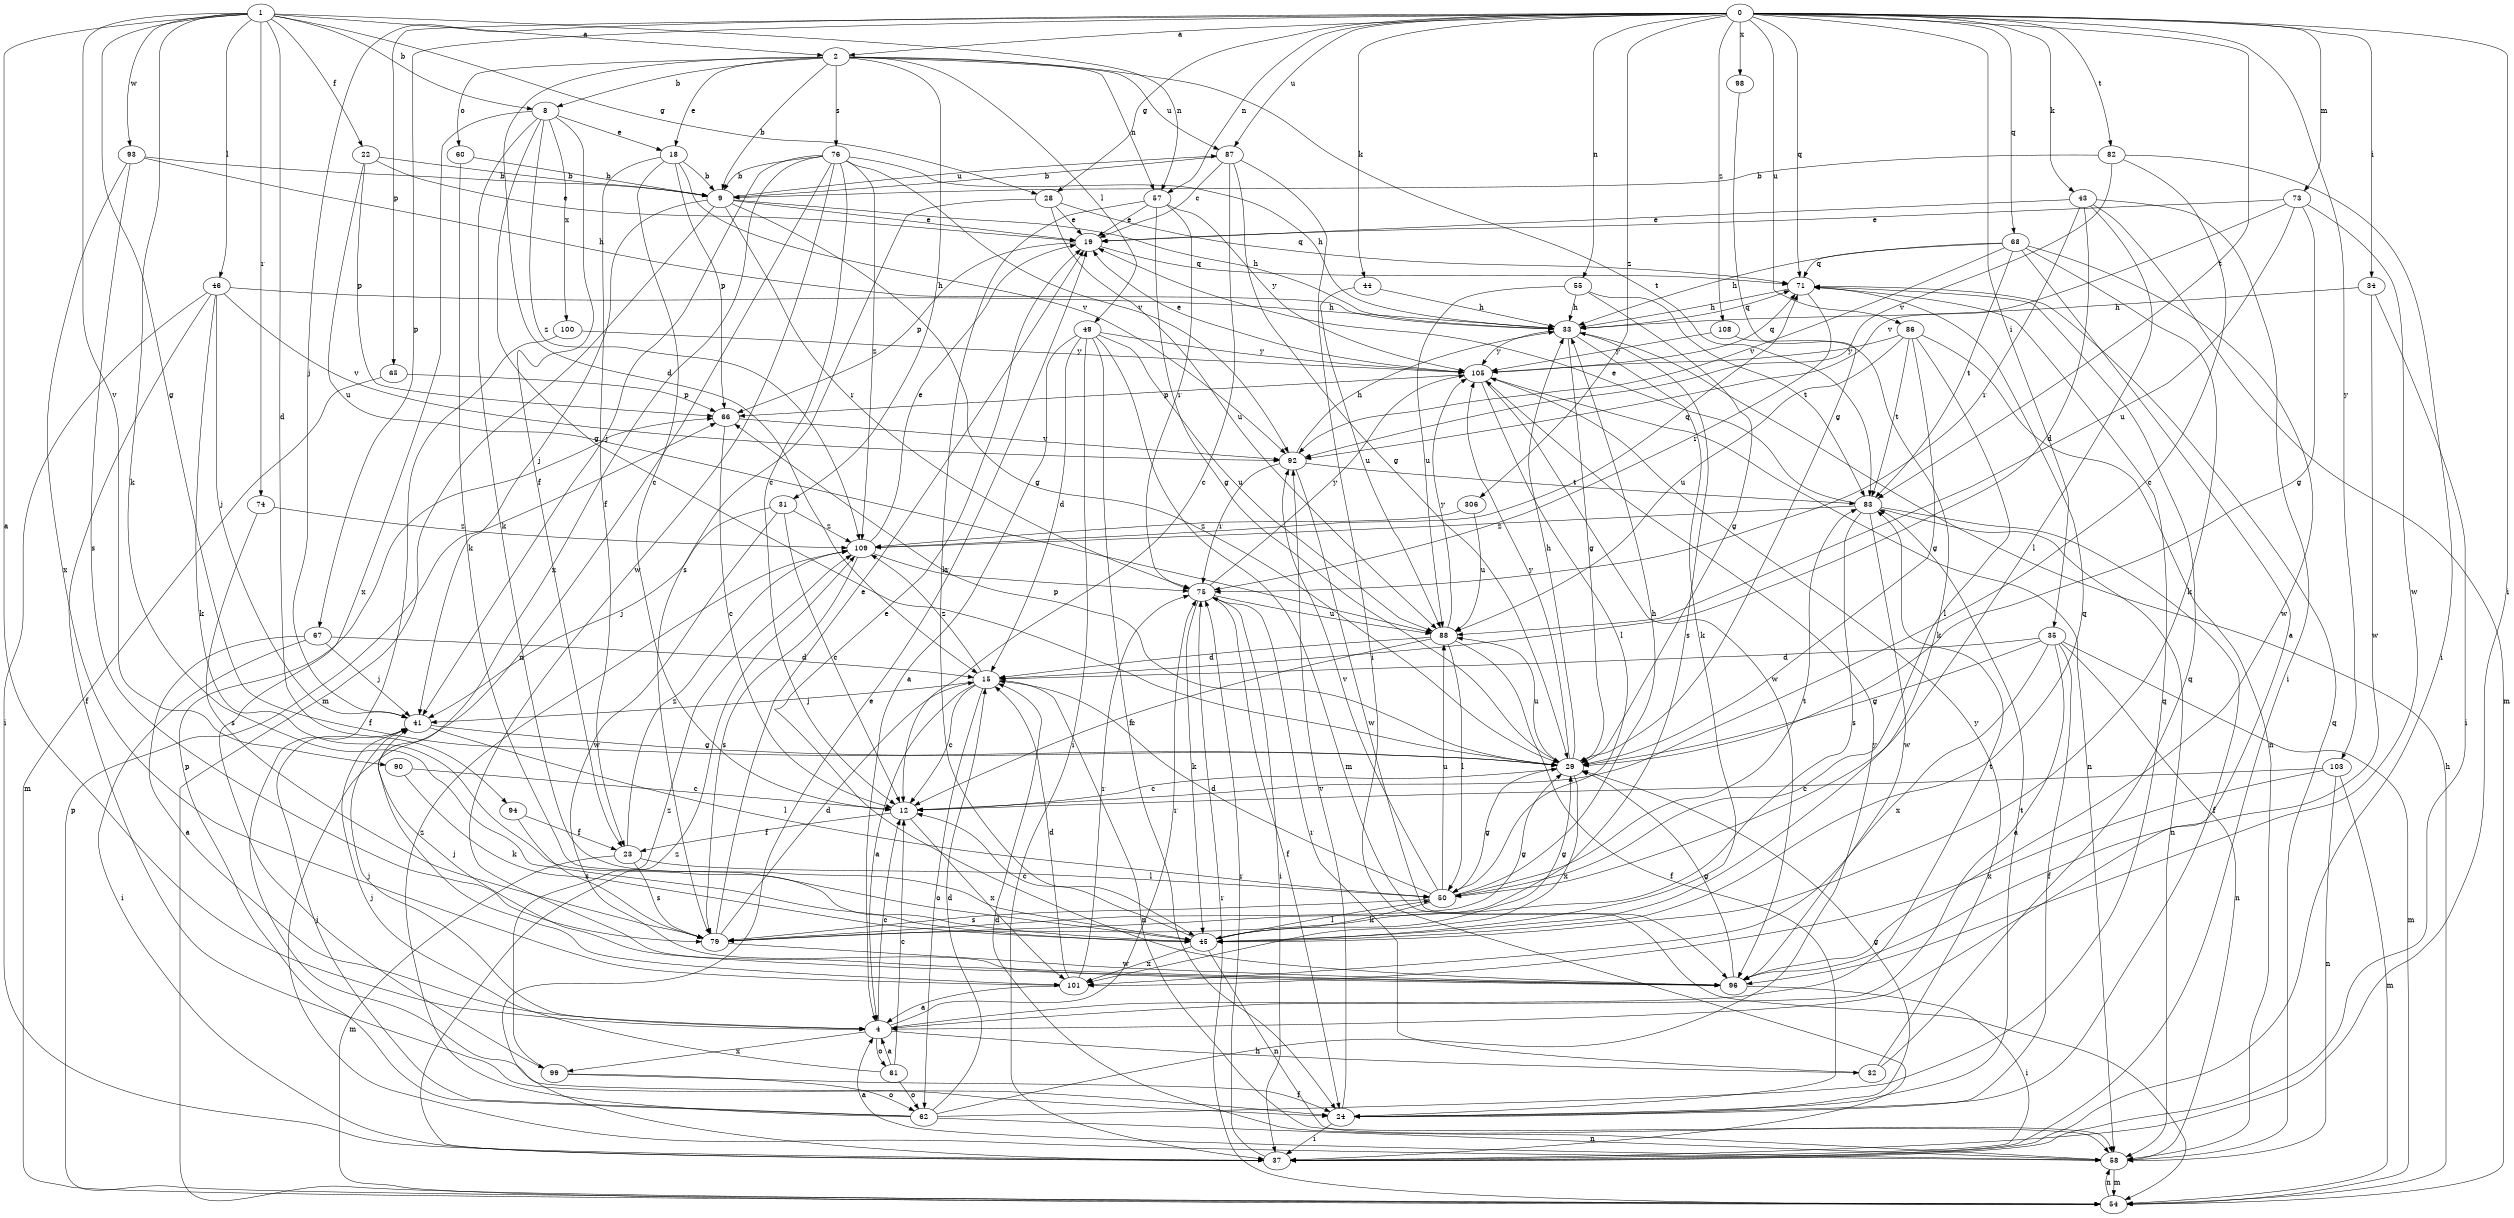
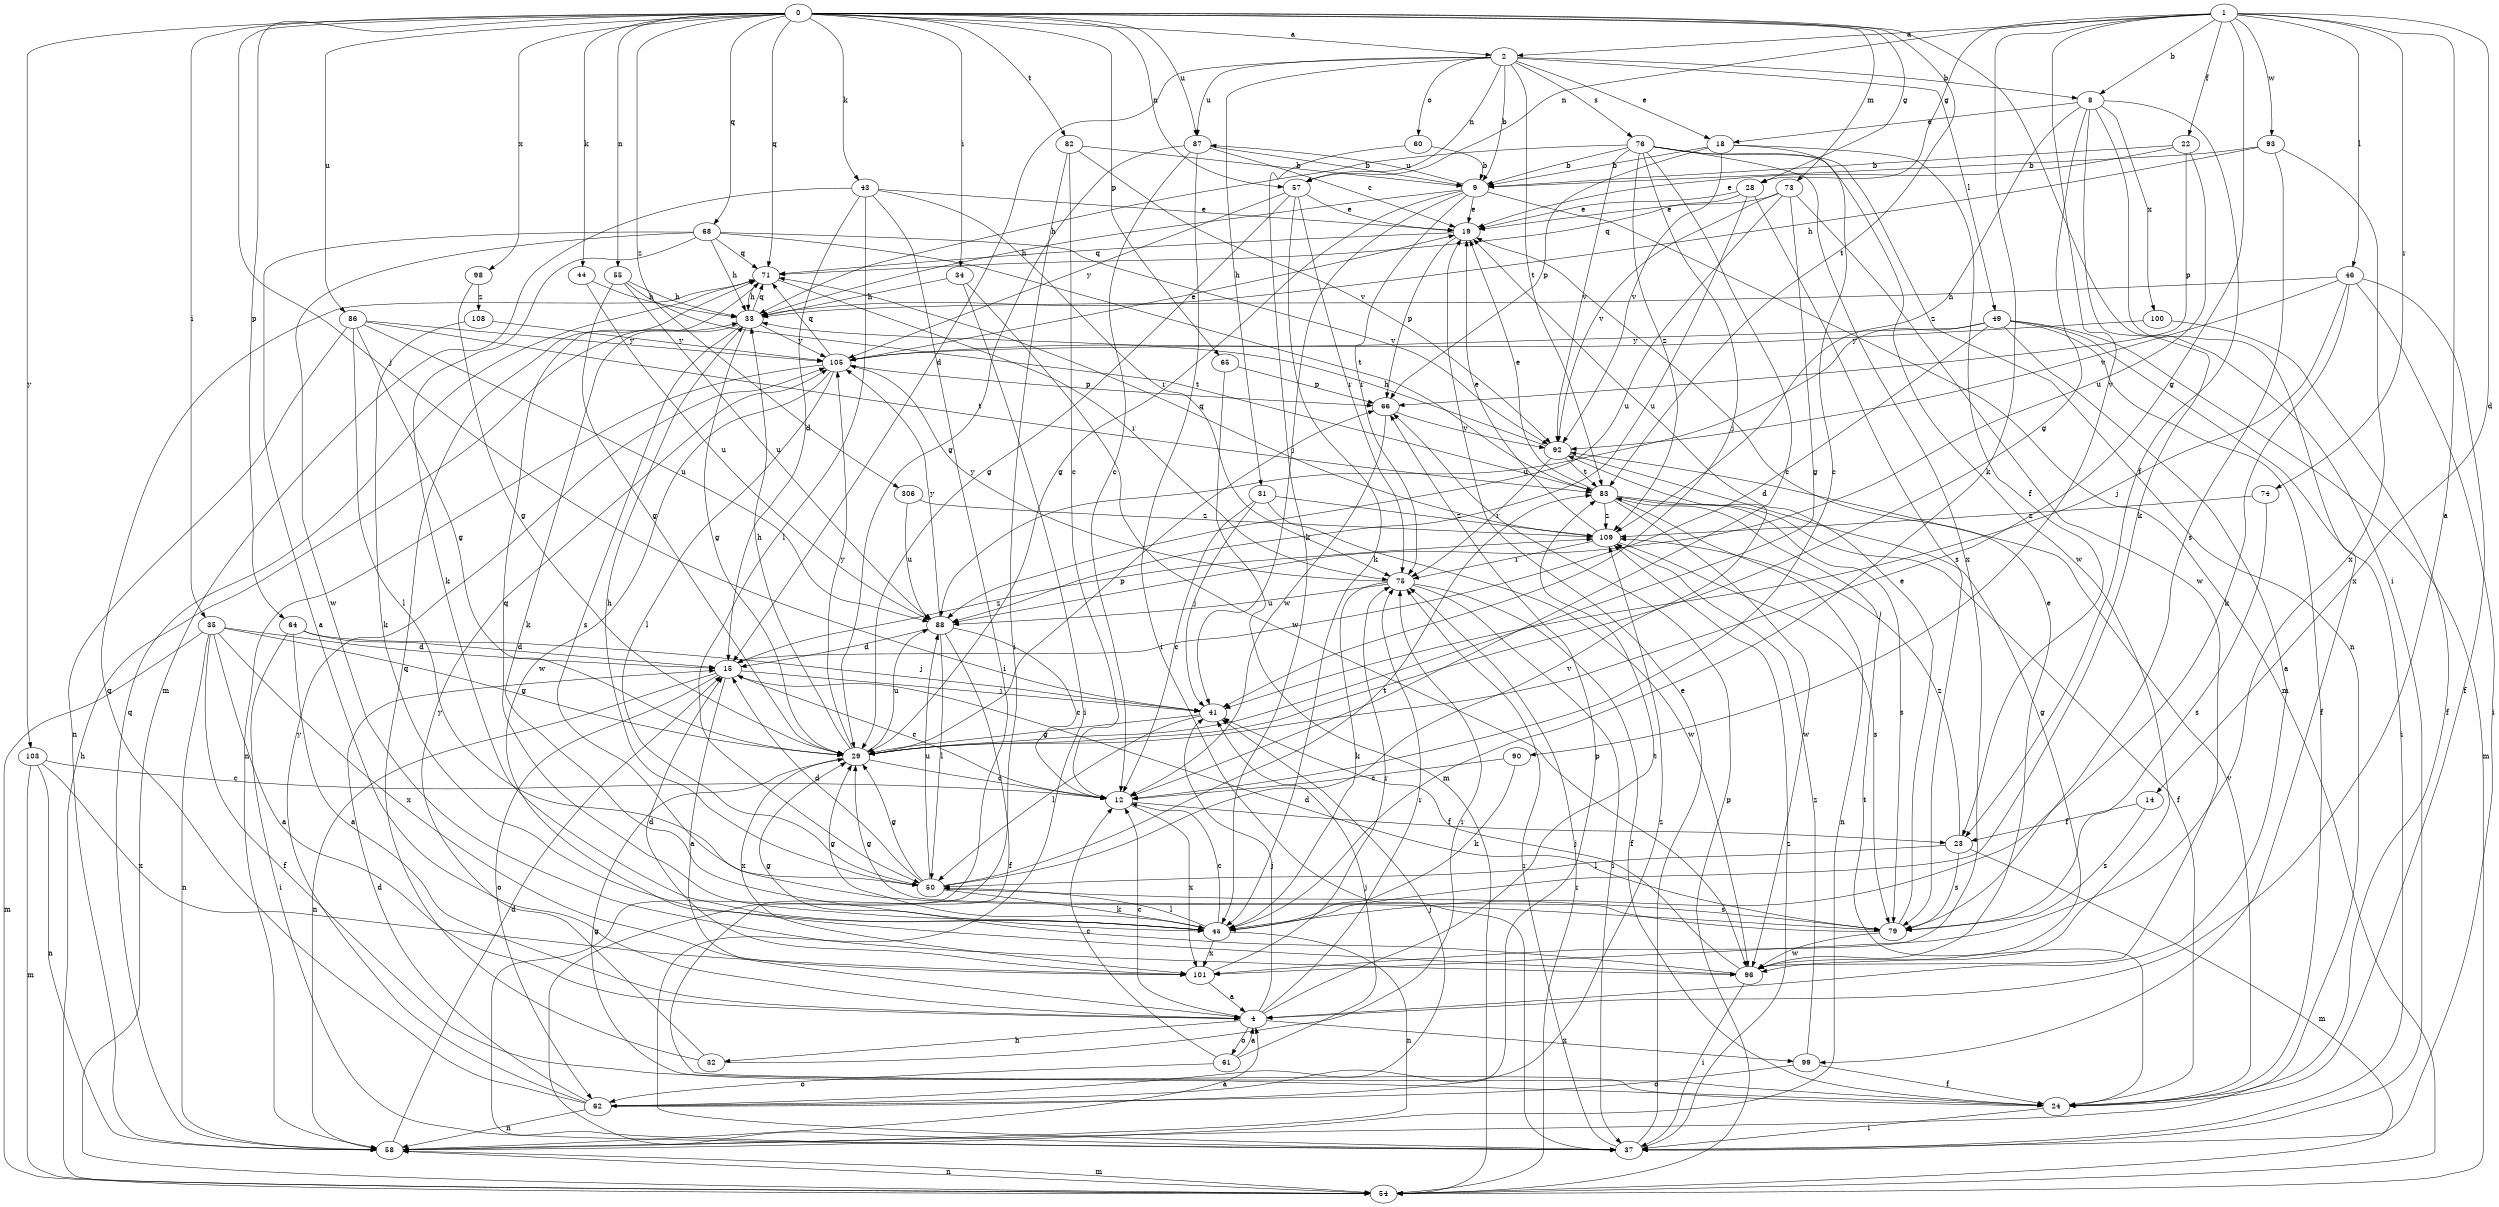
edge "0" -> "108": now "98" -> "108"
edge "66" -> "12": label "c" -> "w"
node "67": label "67" -> "64"
edge "92" -> "96": label "w" -> "g"
node "94": label "94" -> "14"
